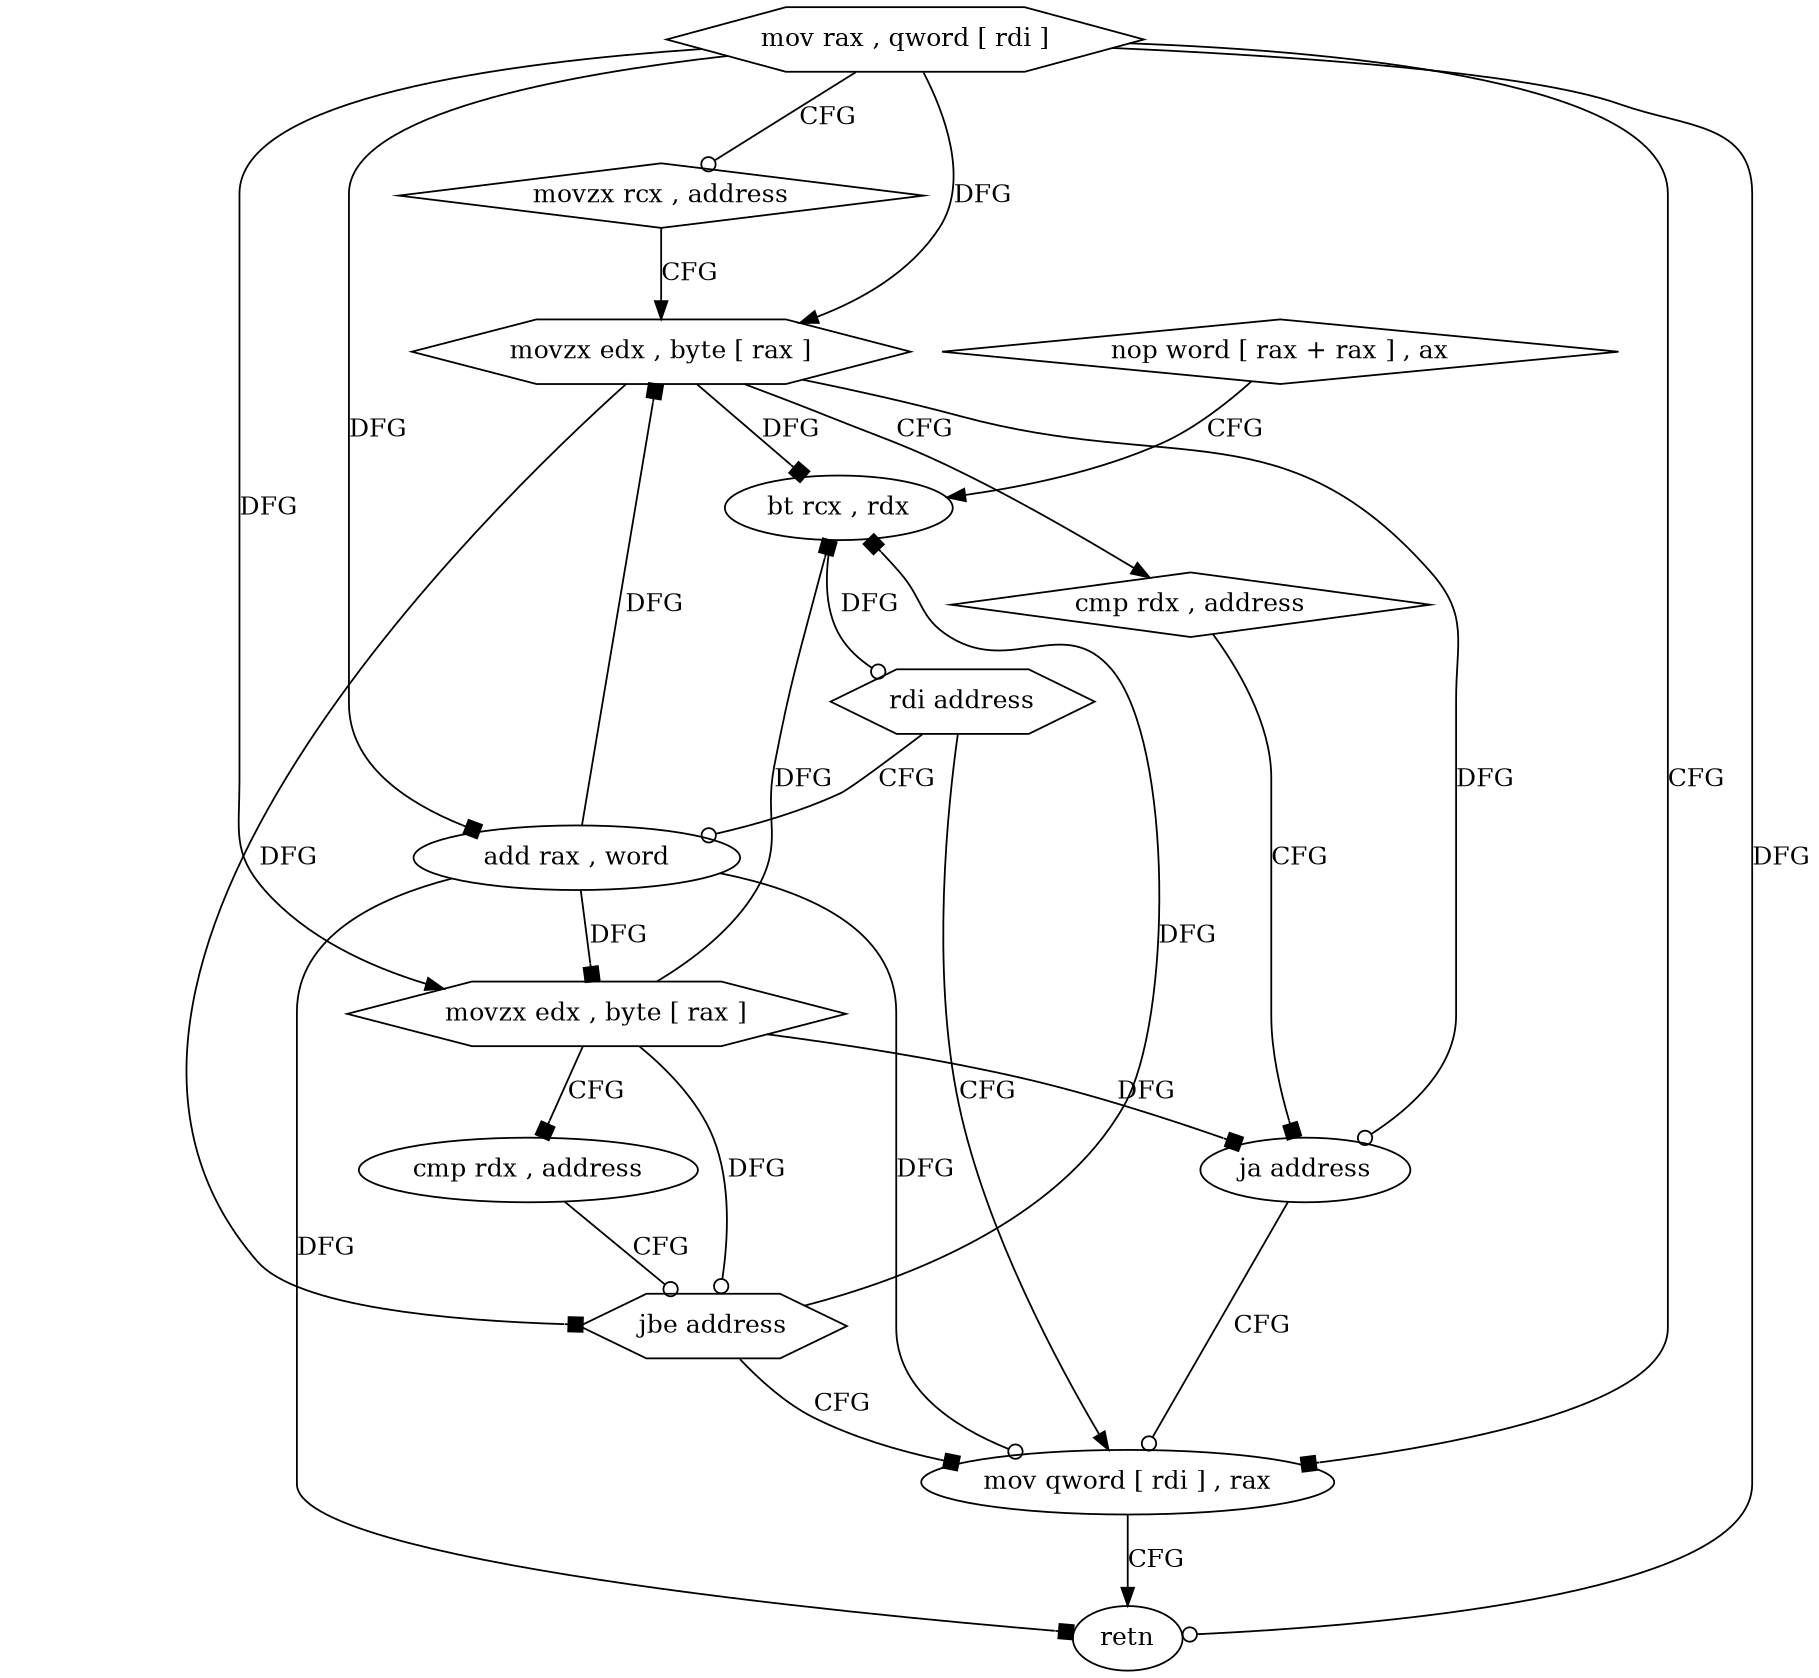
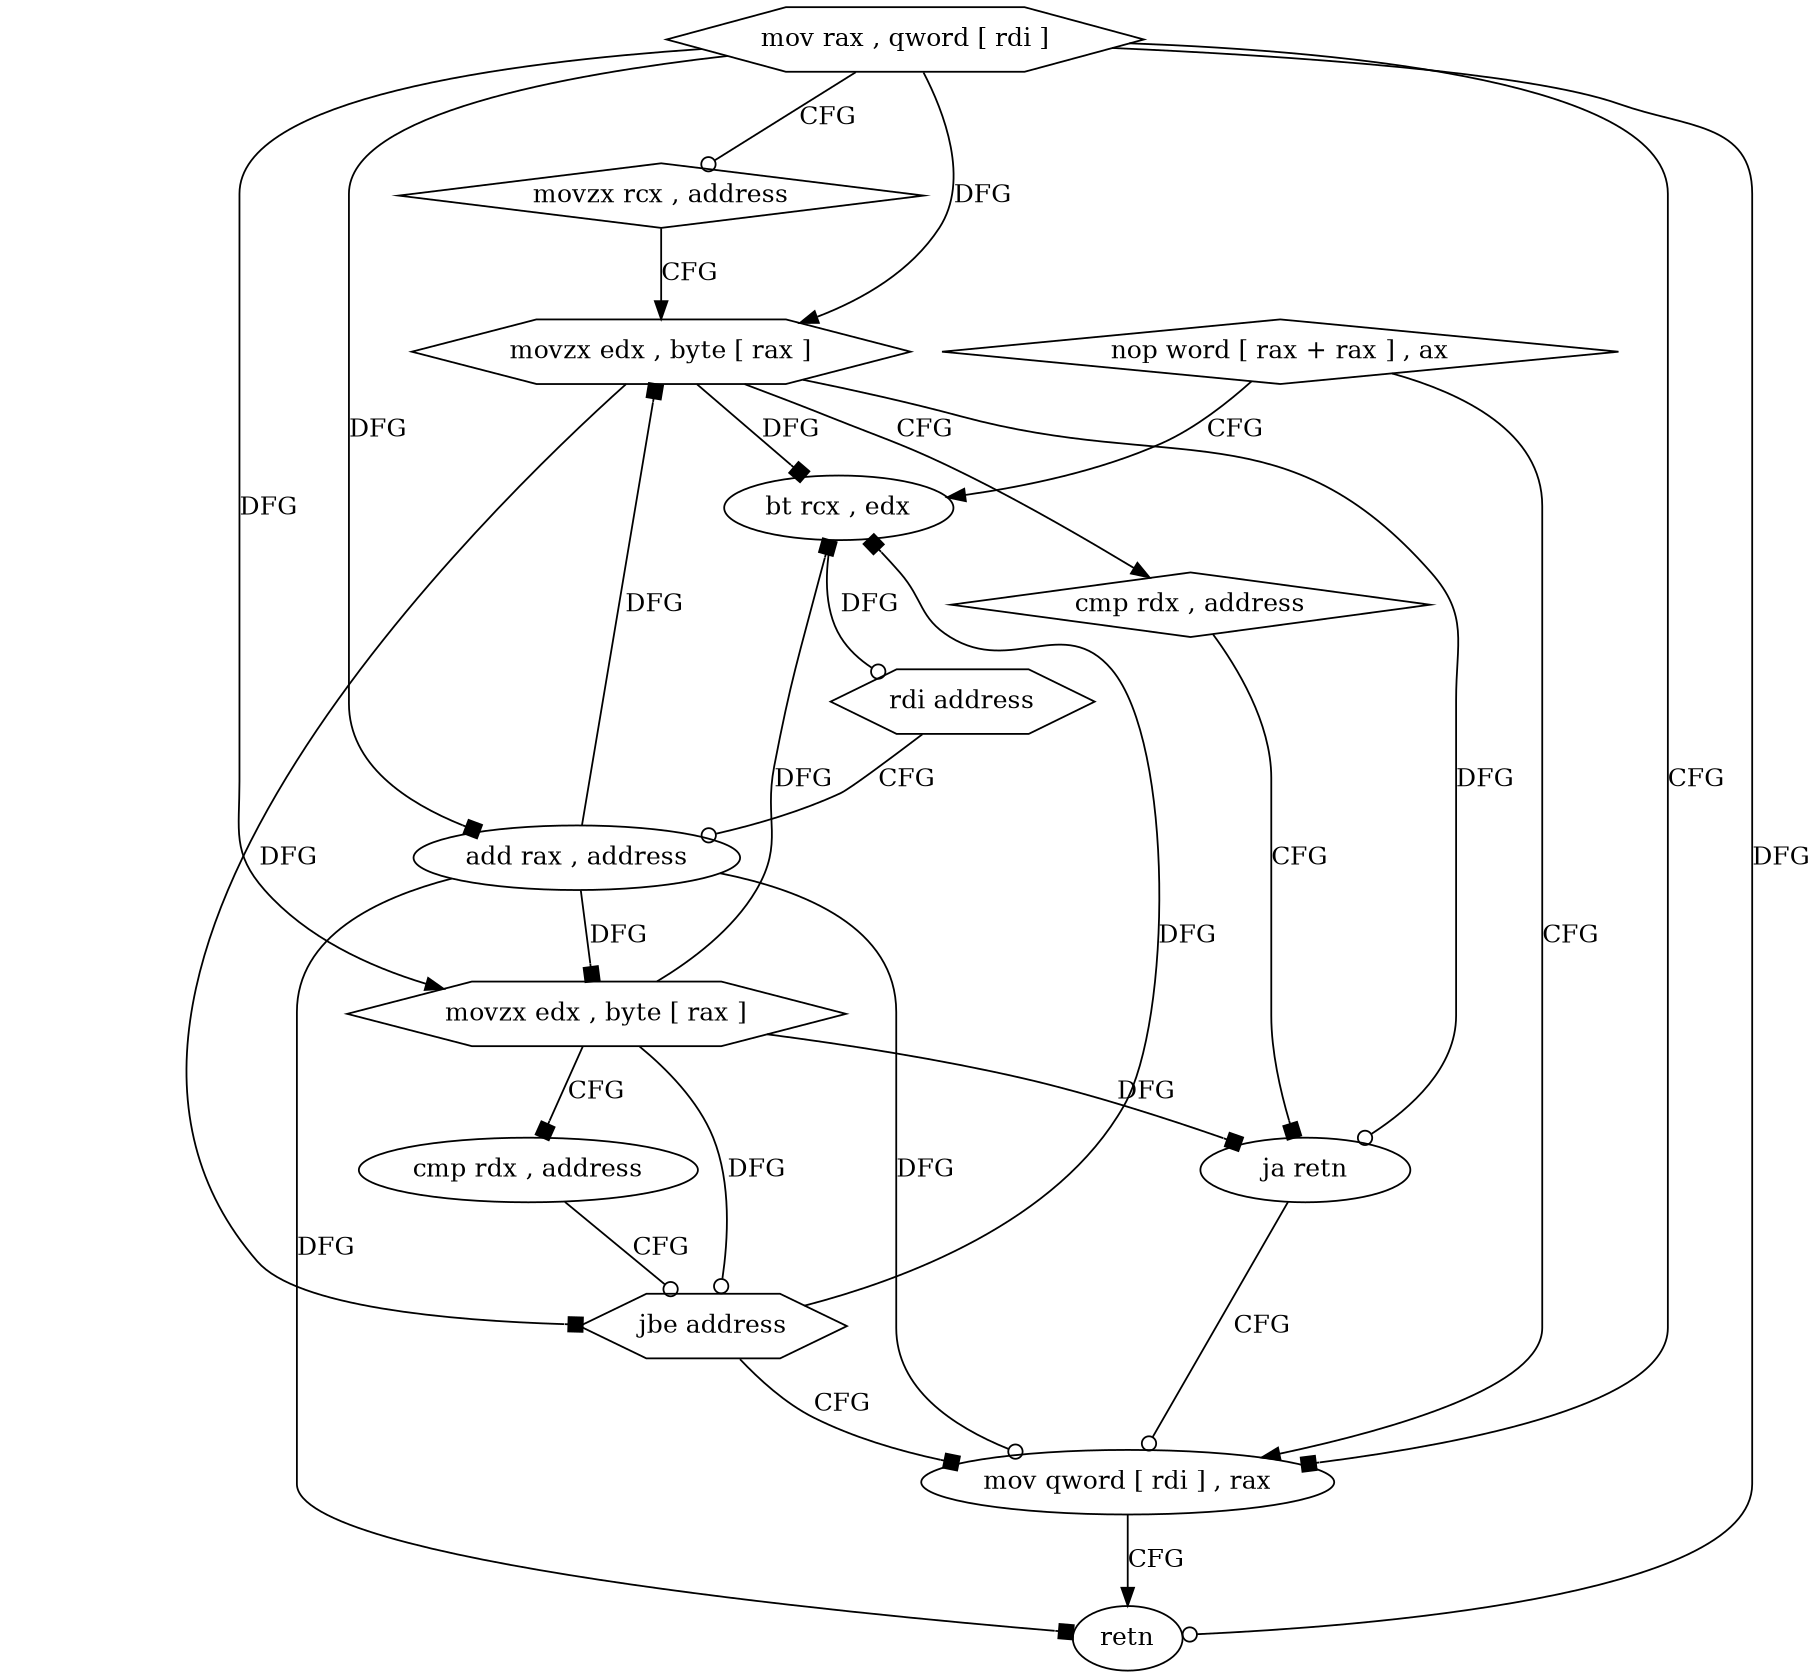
node "bt rcx , rdx": label "bt rcx , rdx" -> "bt rcx , edx"
node "add rax , word": label "add rax , word" -> "add rax , address"
edge "rdi address" -> "mov qword [ rdi ] , rax": now "nop word [ rax + rax ] , ax" -> "mov qword [ rdi ] , rax"
node "ja address": label "ja address" -> "ja retn"
